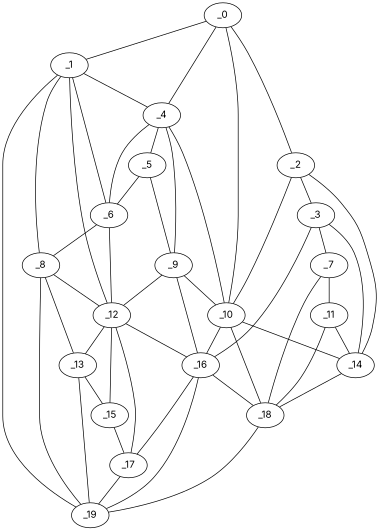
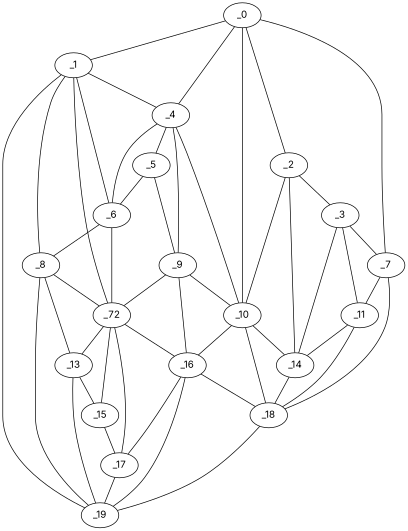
edge "_0" -- "_7": added
edge "_3" -- "_16": now "_3" -- "_11"
node "_12": label "_12" -> "_72"
